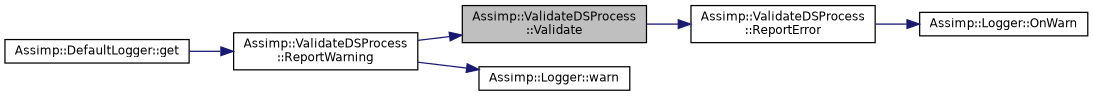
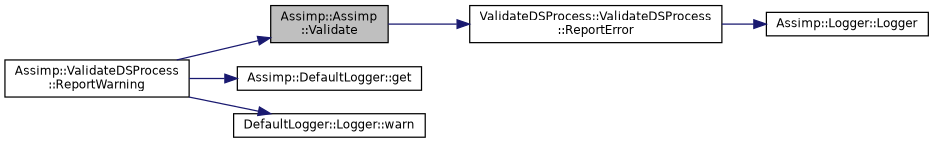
node "Assimp::ValidateDSProcess ::Validate": label "Assimp::ValidateDSProcess ::Validate" -> "Assimp::Assimp ::Validate"
node "Assimp::ValidateDSProcess ::ReportError": label "Assimp::ValidateDSProcess ::ReportError" -> "ValidateDSProcess::ValidateDSProcess ::ReportError"
node "Assimp::Logger::OnWarn": label "Assimp::Logger::OnWarn" -> "Assimp::Logger::Logger"
edge "Assimp::DefaultLogger::get" -> "Assimp::ValidateDSProcess ::ReportWarning": reversed
node "Assimp::Logger::warn": label "Assimp::Logger::warn" -> "DefaultLogger::Logger::warn"
